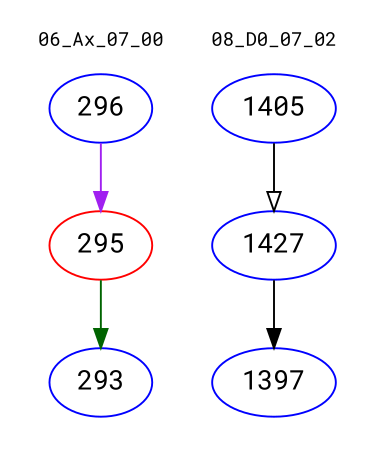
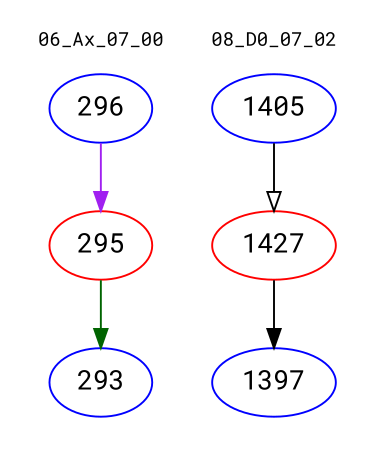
node "1427": color blue -> red
